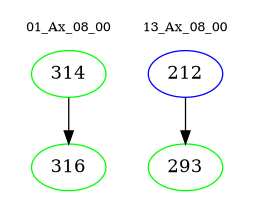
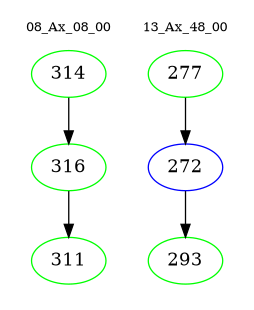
cluster "01_Ax_08_00": label "01_Ax_08_00" -> "08_Ax_08_00"
cluster "13_Ax_08_00": label "13_Ax_08_00" -> "13_Ax_48_00"
node "277": added
node "212": label "212" -> "272"
node "311": added
